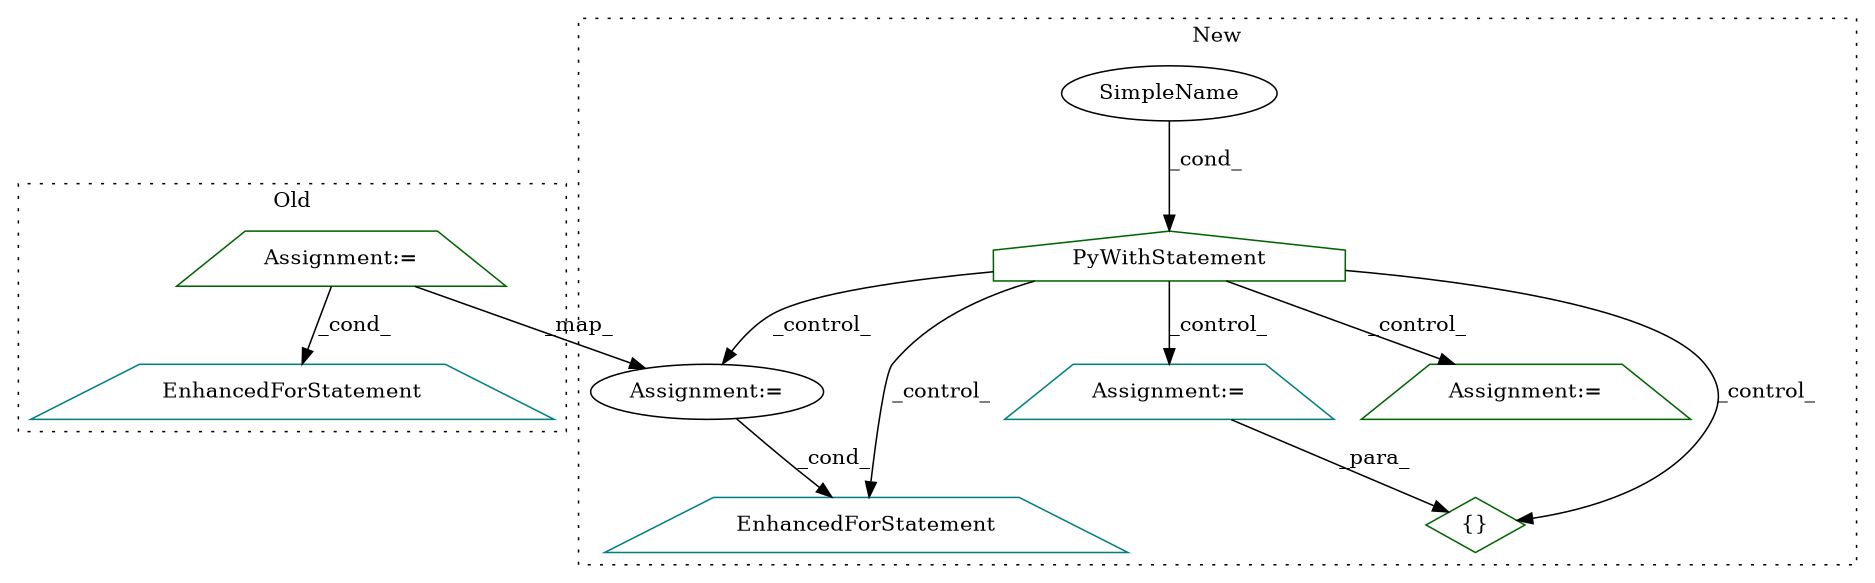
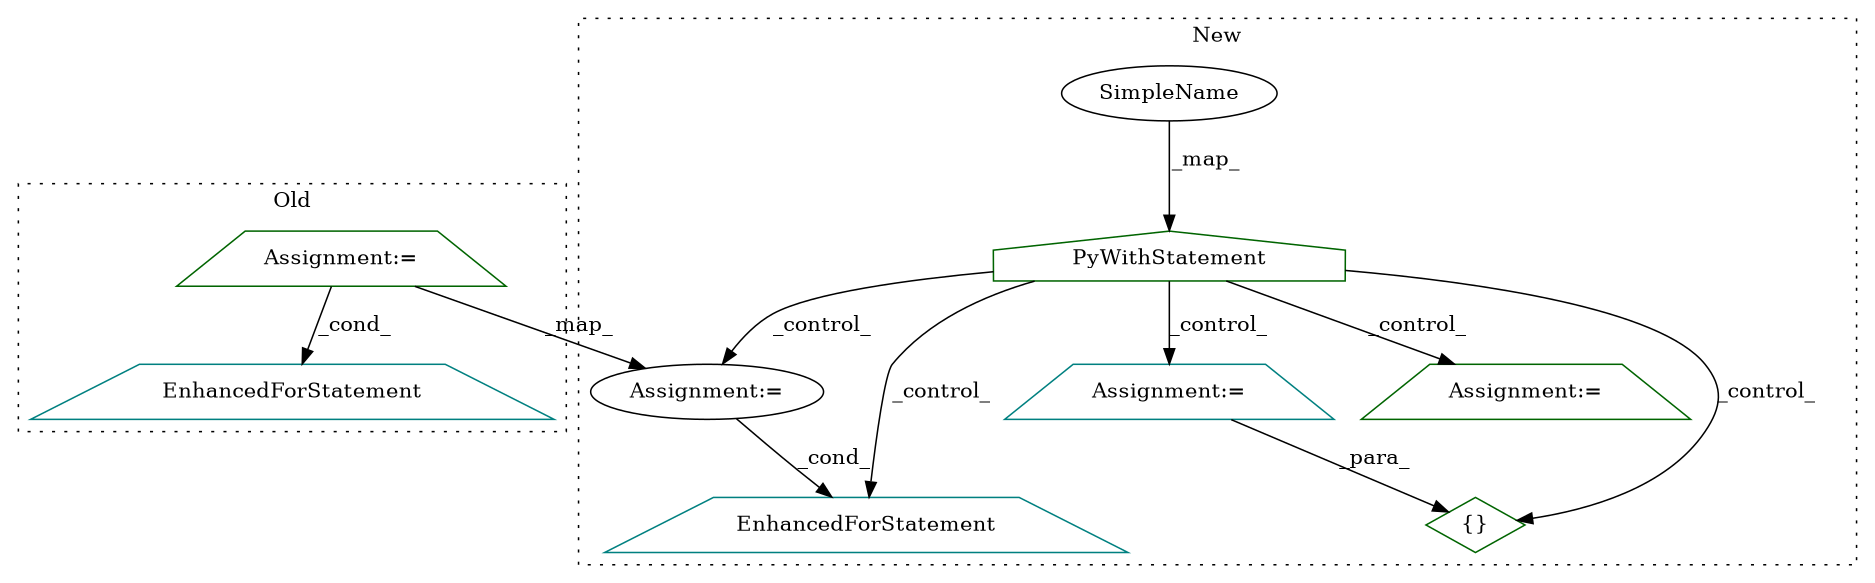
edge "SimpleName" -> "PyWithStatement": label "_cond_" -> "_map_"
